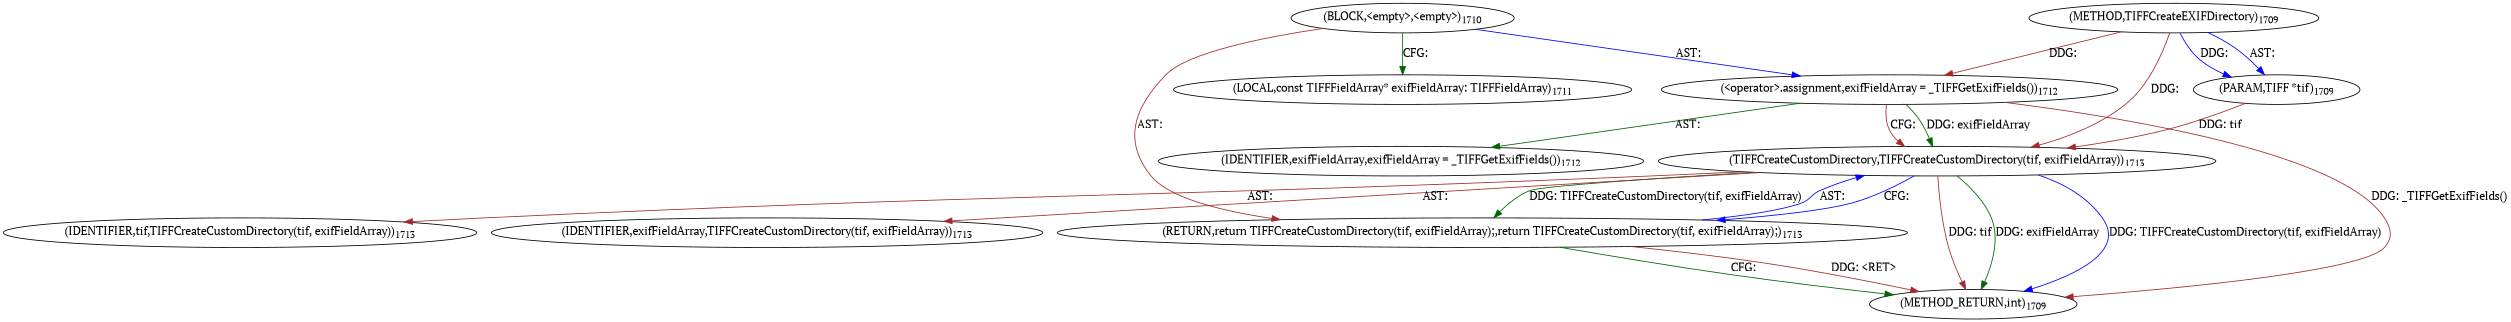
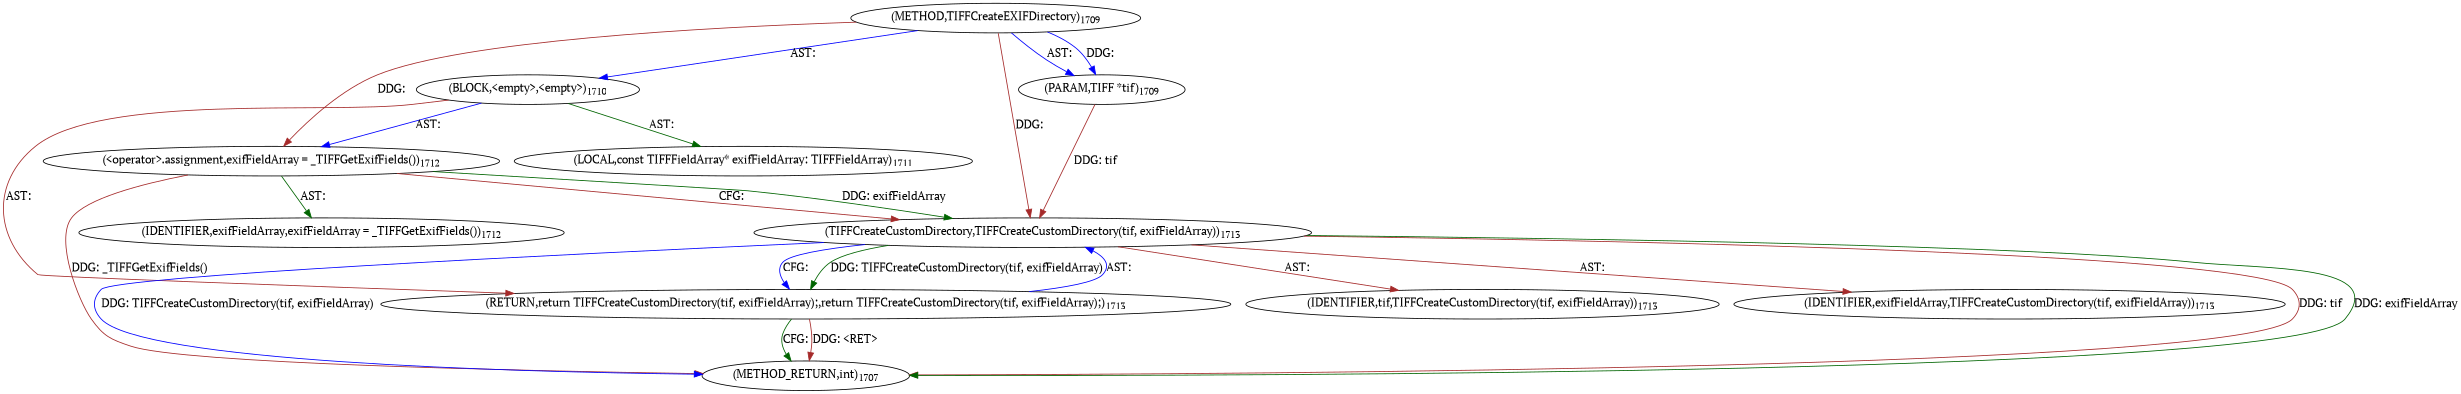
edge "(METHOD,TIFFCreateEXIFDirectory)" -> "(BLOCK,<empty>,<empty>)": added, label "AST:"
edge "(BLOCK,<empty>,<empty>)" -> "(LOCAL,const TIFFFieldArray* exifFieldArray: TIFFFieldArray)": label "CFG: " -> "AST: "
node "(METHOD_RETURN,int)": text "1709" -> "1707"
